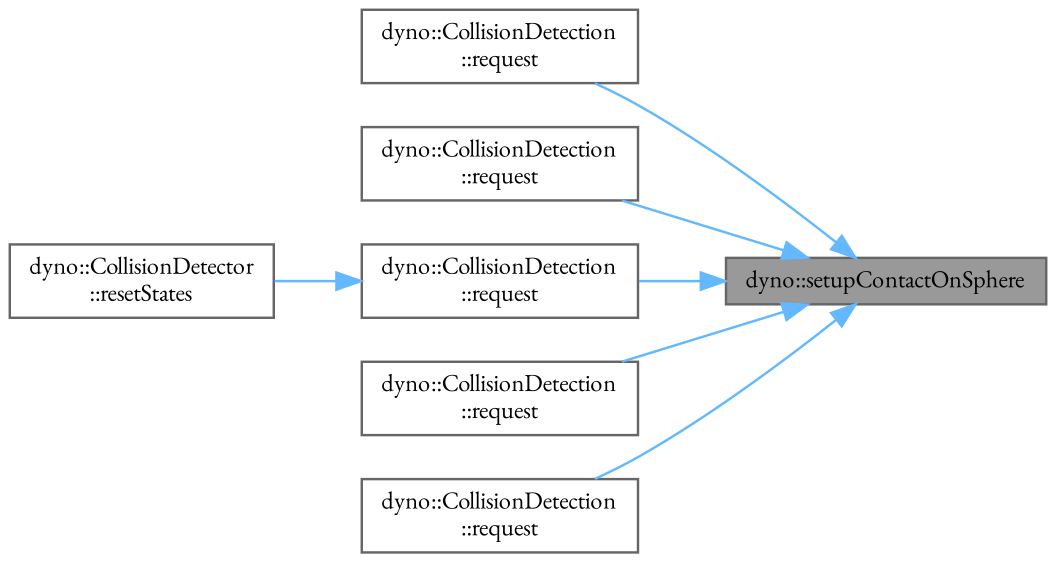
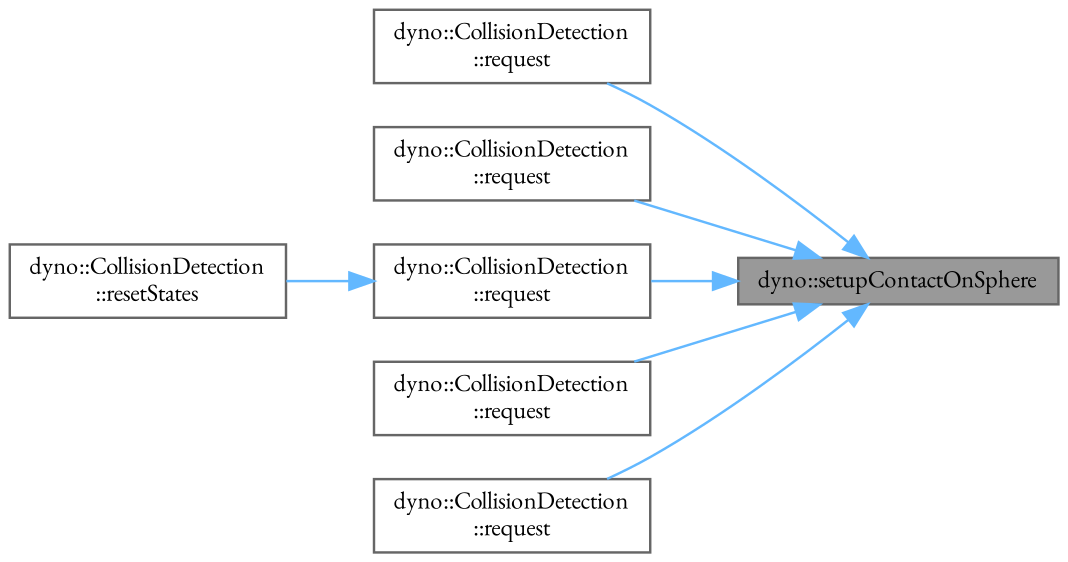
node "dyno::CollisionDetector ::resetStates": label "dyno::CollisionDetector ::resetStates" -> "dyno::CollisionDetection ::resetStates"
